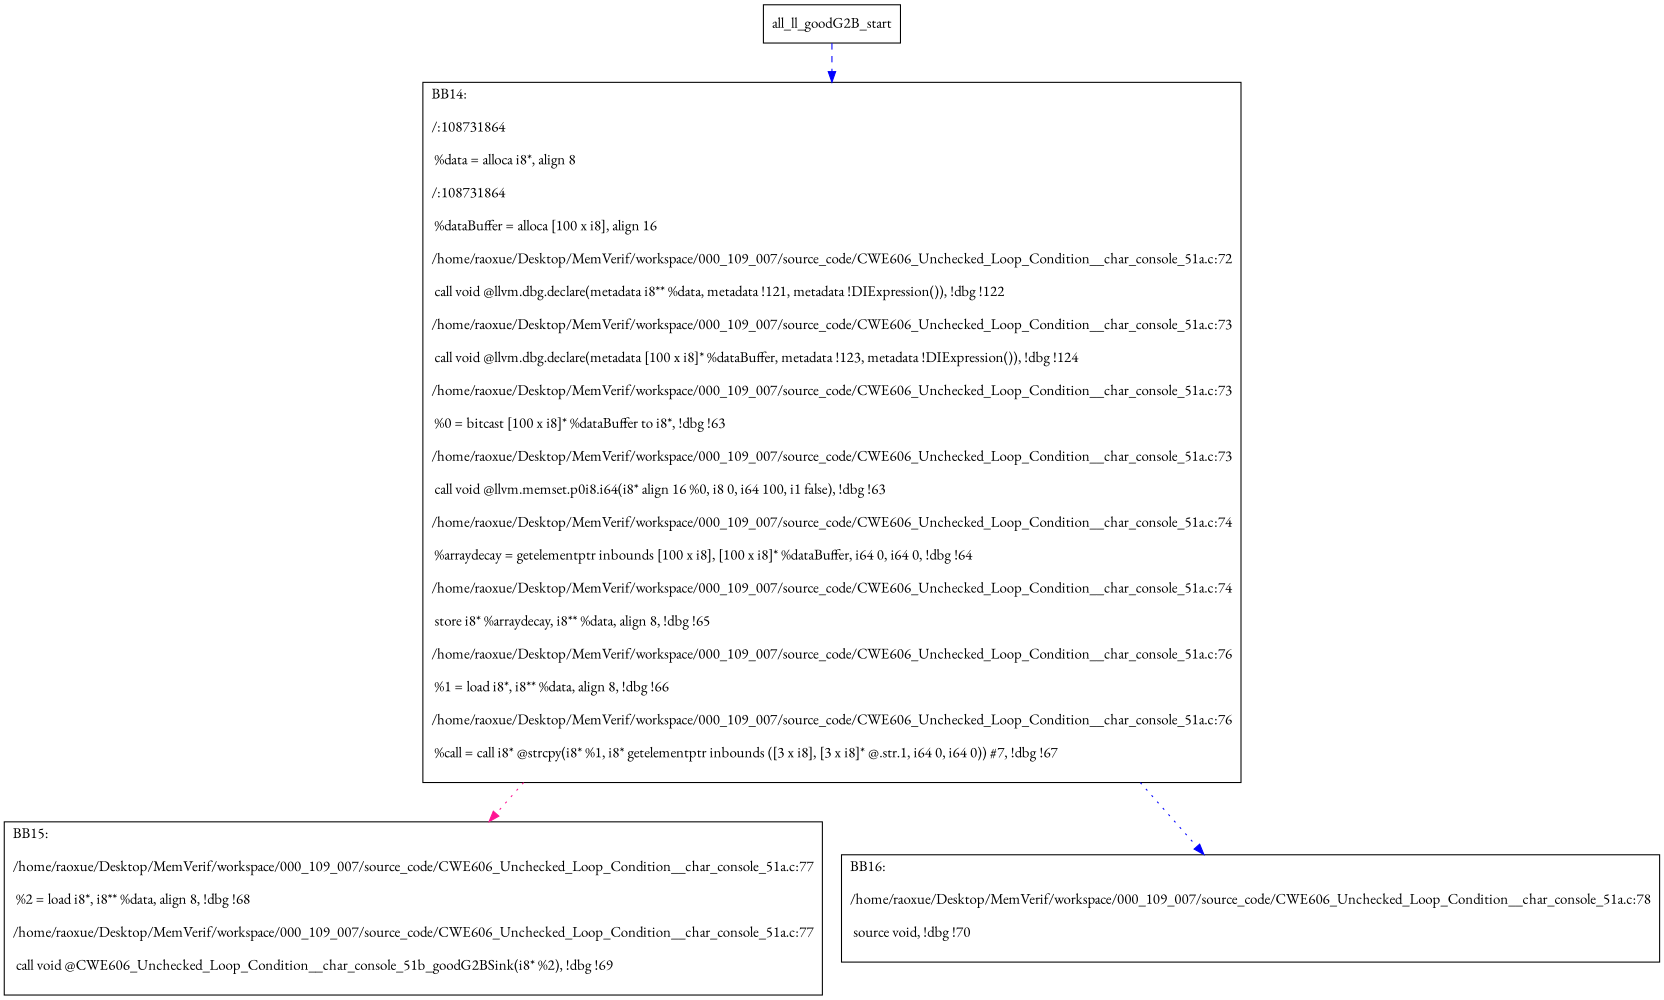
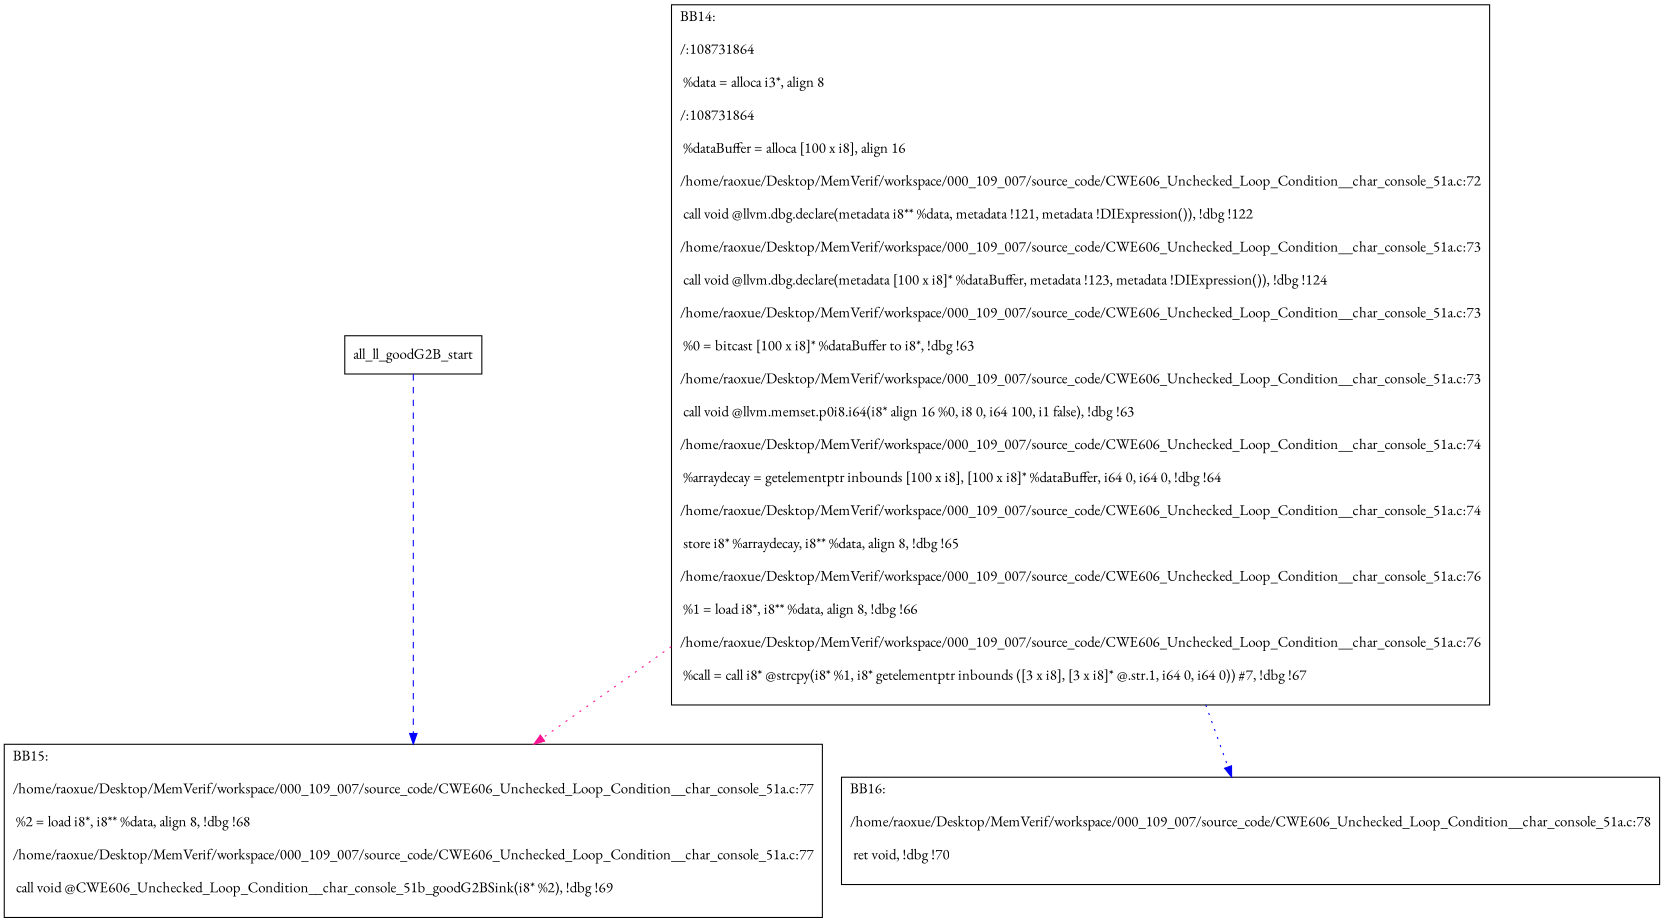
edge "all_ll_goodG2B_start" -> "BB14:": now "all_ll_goodG2B_start" -> "BB15:"
node "BB14:": text "%data = alloca i8*, align 8" -> "%data = alloca i3*, align 8"
node "BB16:": text "source void, !dbg !70" -> "ret void, !dbg !70"
